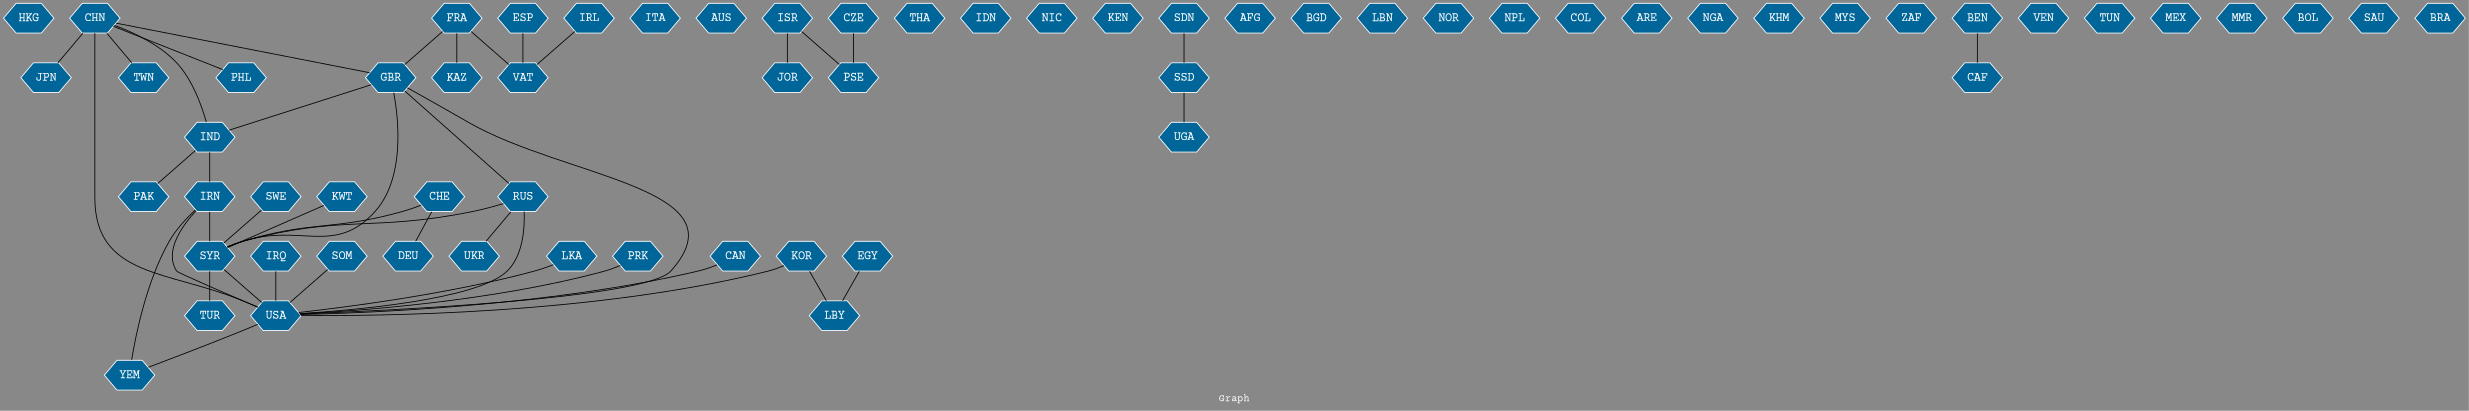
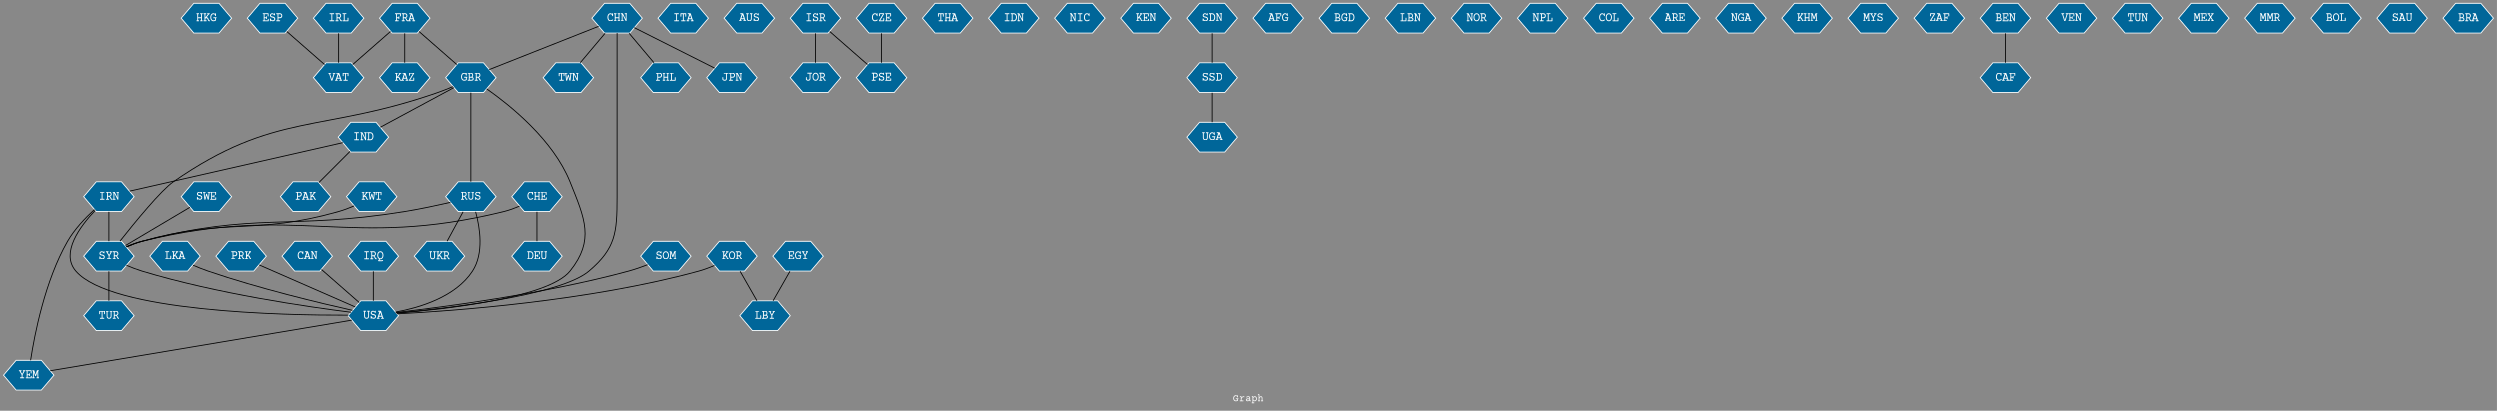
edge "CHN" -- "IND": removed
